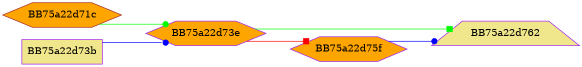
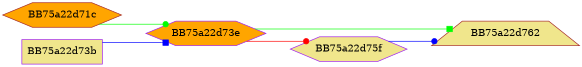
node "BB75a22d762": color purple -> brown
edge "BB75a22d73e" -> "BB75a22d75f": arrowhead box -> dot
edge "BB75a22d73b" -> "BB75a22d73e": arrowhead dot -> box
node "BB75a22d75f": fillcolor orange -> khaki
